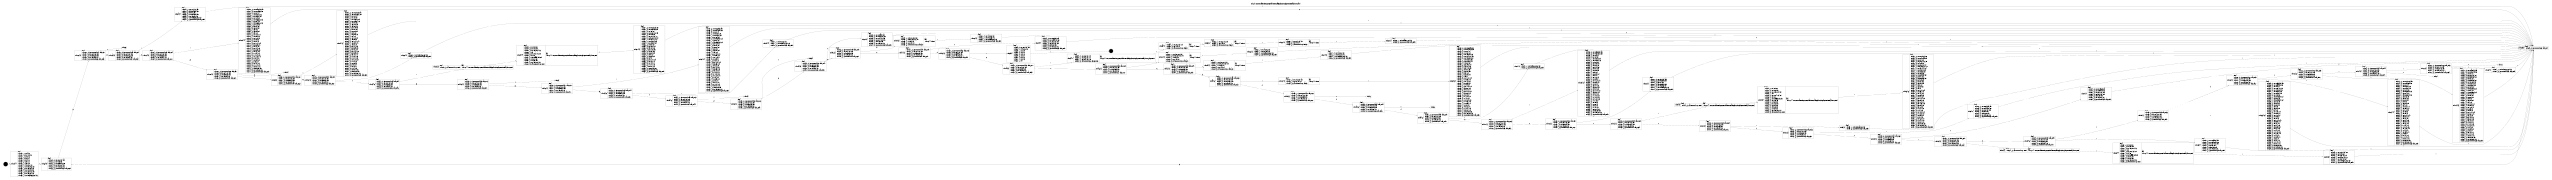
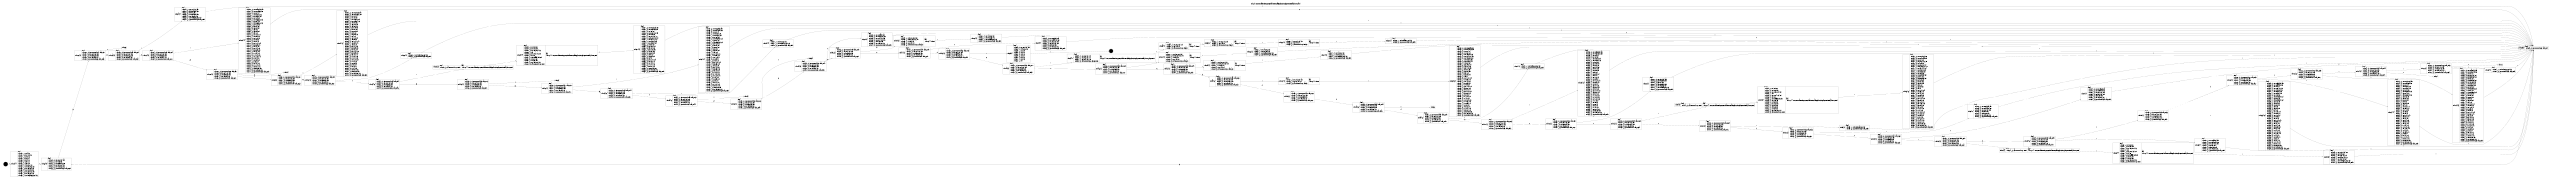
node "0x40246c": removed
